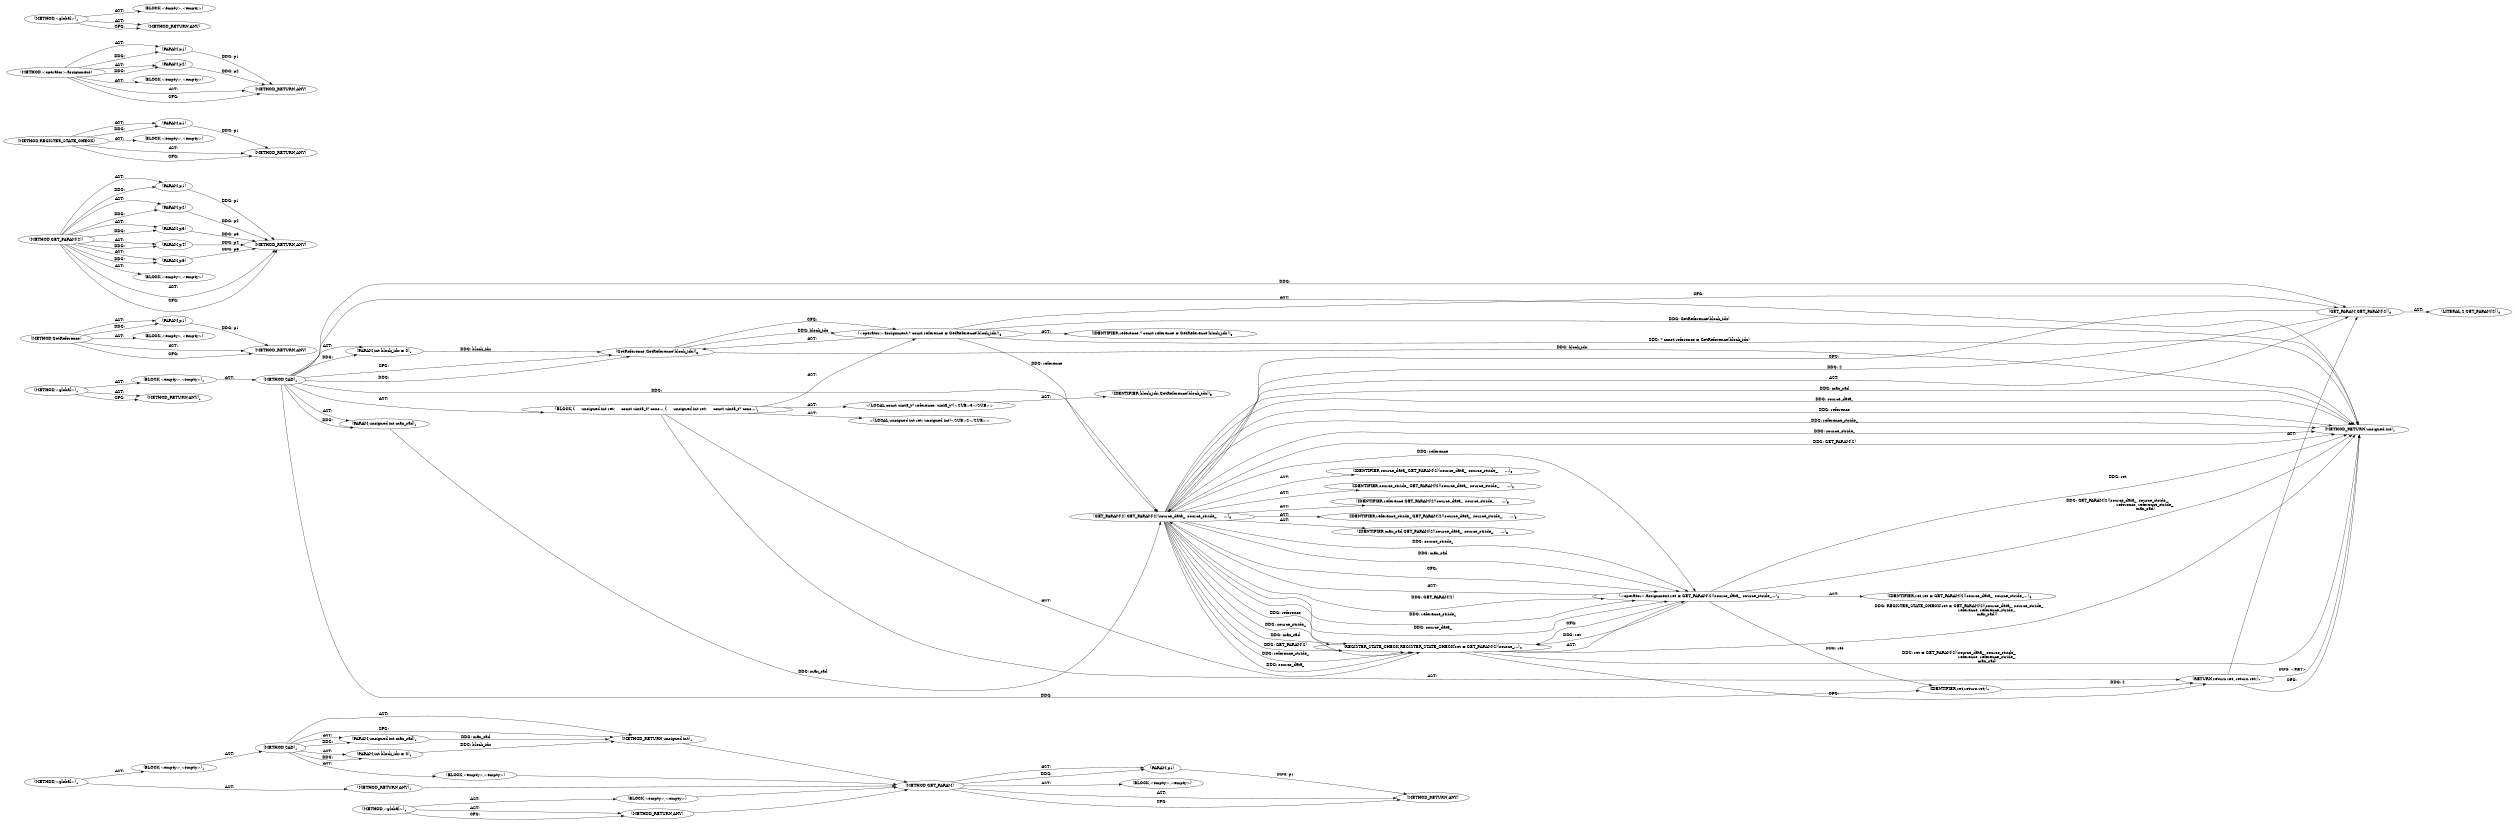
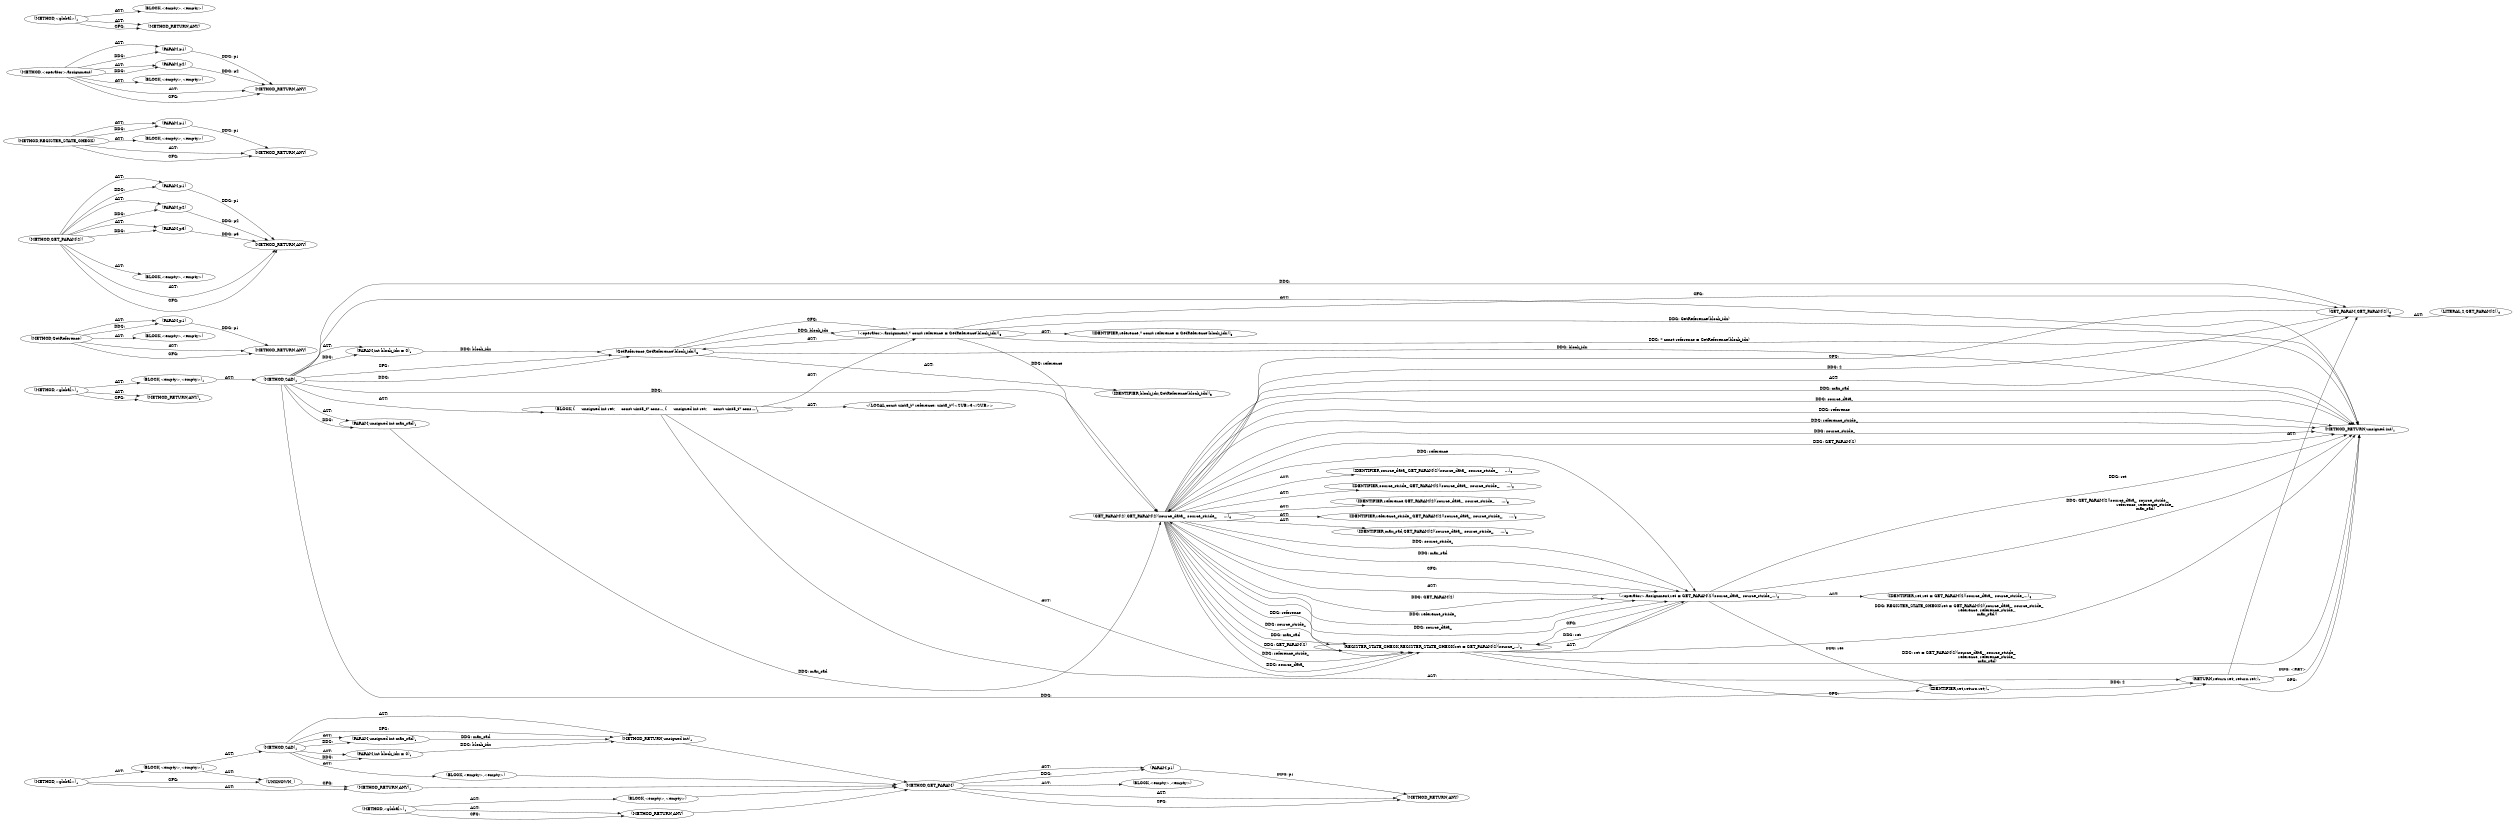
node "(PARAM,p4)": removed
node "(PARAM,p6)": removed
edge "(GET_PARAM,GET_PARAM(2))" -> "(LITERAL,2,GET_PARAM(2))": reversed
edge "<(LOCAL,const uint8_t* reference: uint8_t*)<SUB>3</SUB>>" -> "(IDENTIFIER,block_idx,GetReference(block_idx))": now "(GetReference,GetReference(block_idx))" -> "(IDENTIFIER,block_idx,GetReference(block_idx))"
node "<(LOCAL,unsigned int ret: unsigned int)<SUB>2</SUB>>": removed
node "(UNKNOWN,,)": added
